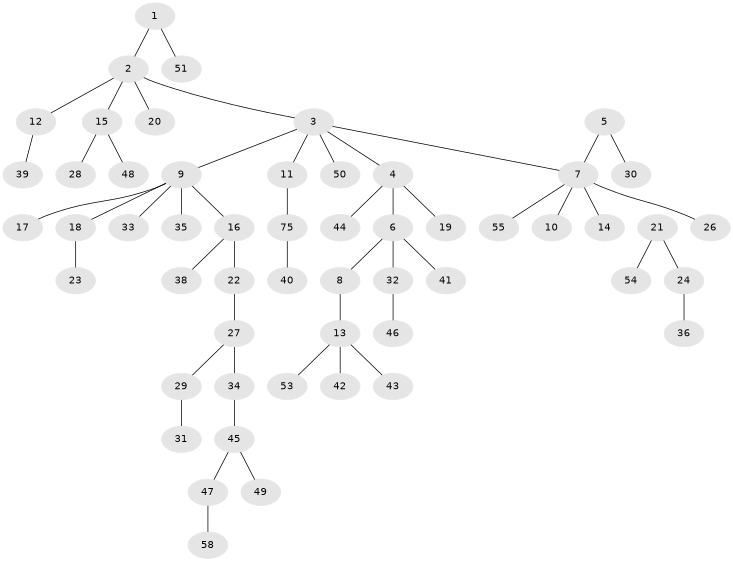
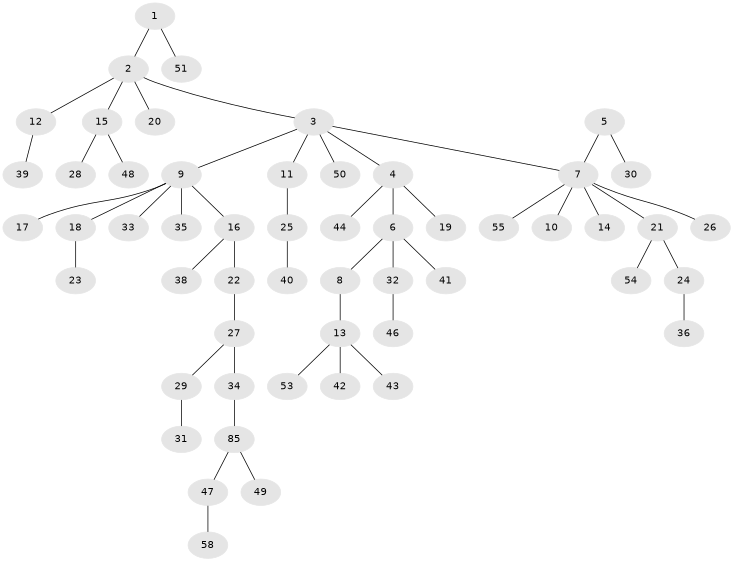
edge "7" -- "21": added
node "75": label "75" -> "25"
node "45": label "45" -> "85"
